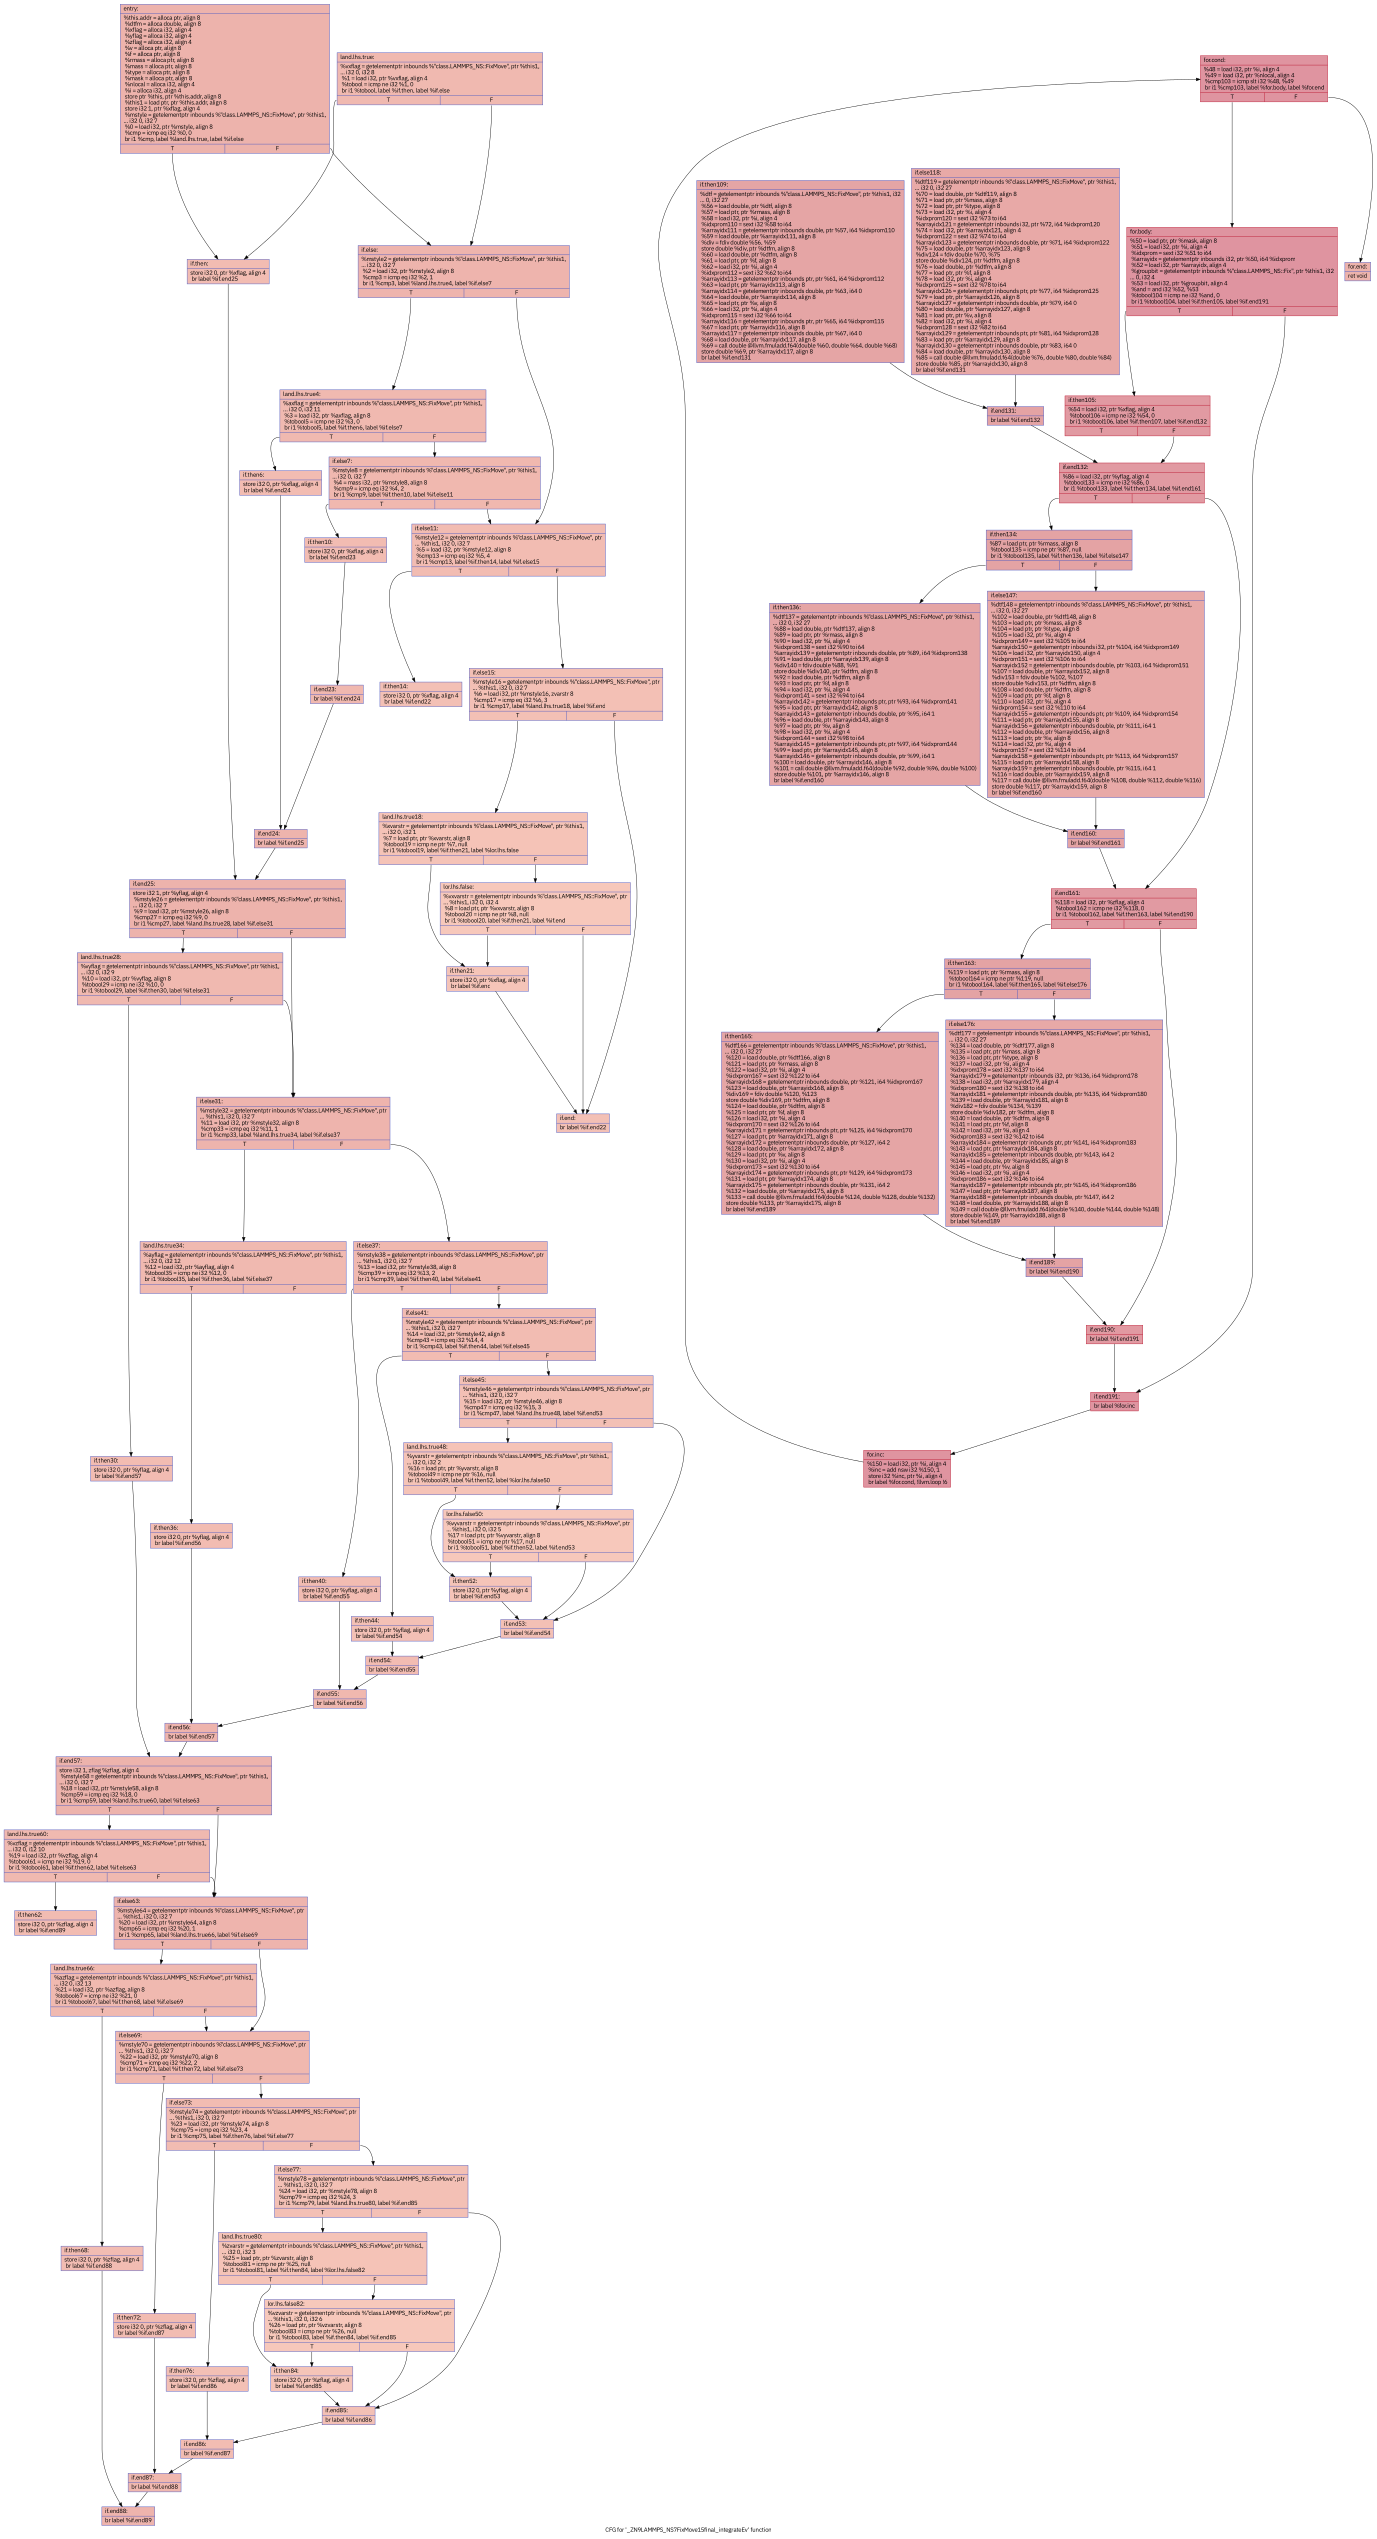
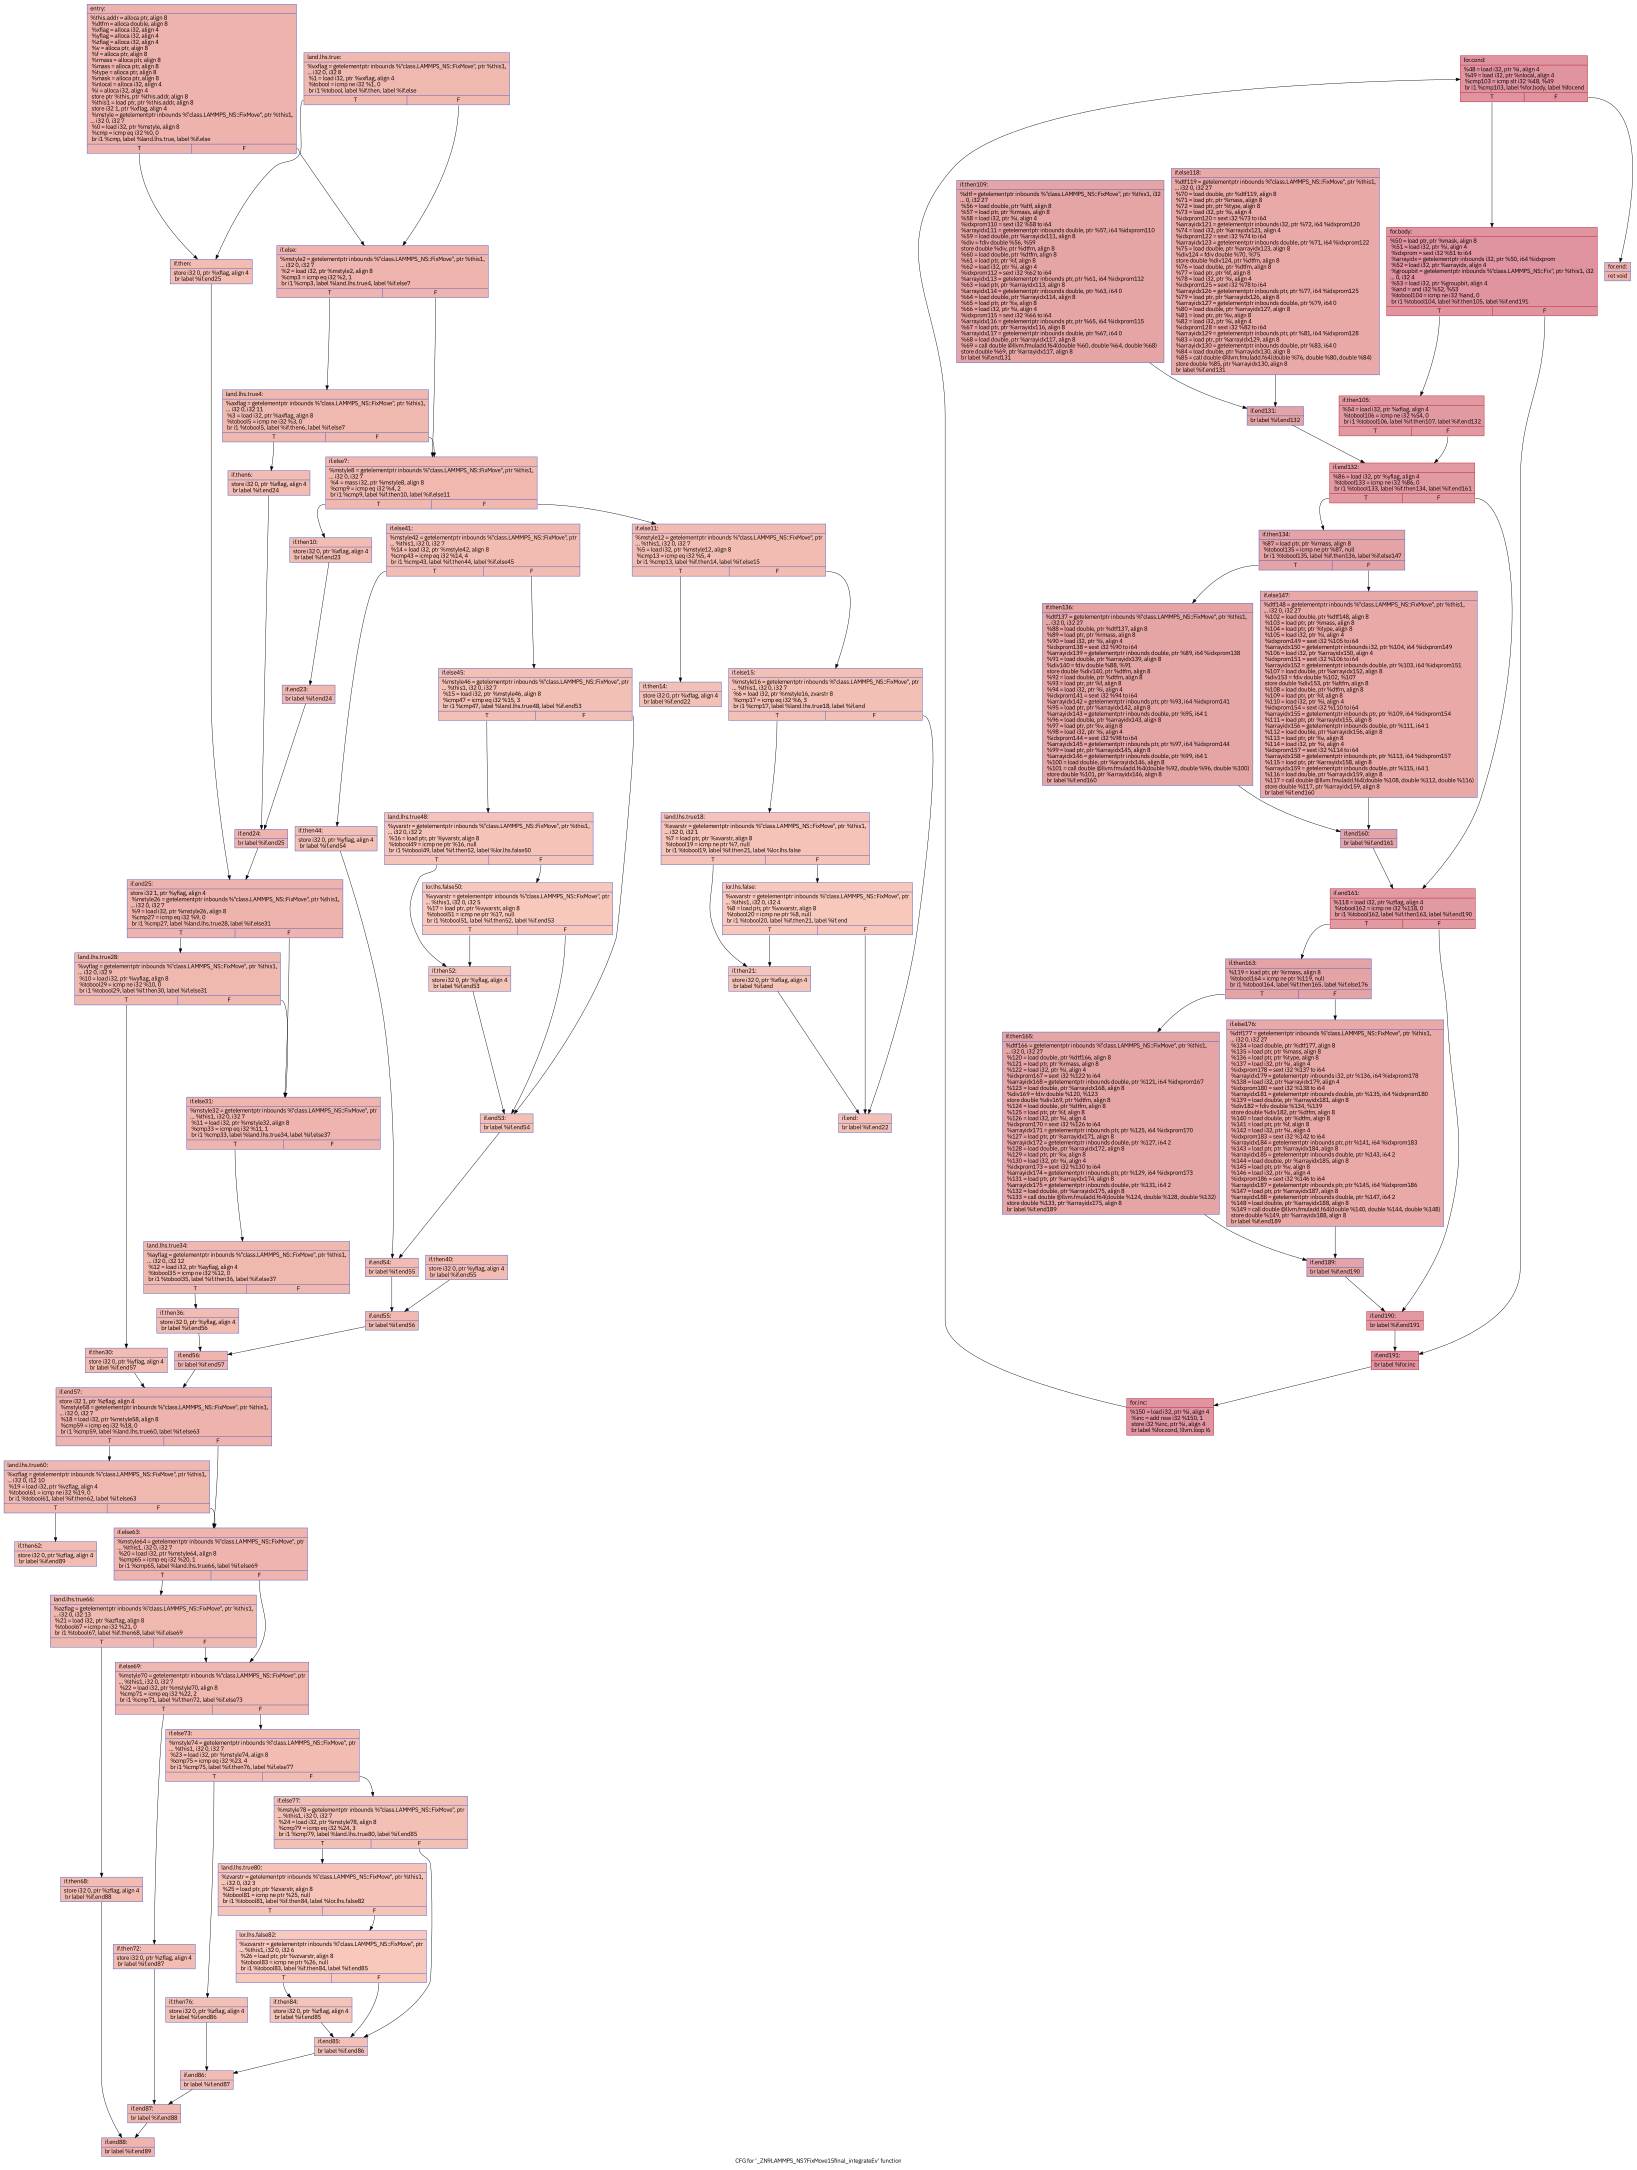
edge "if.else:" -> "if.else11:": now "if.else:" -> "if.else7:"
node "if.else37:": removed
node "if.end57:": text "store i32 1, zflag %zflag, align 4" -> "store i32 1, ptr %zflag, align 4"
edge "land.lhs.true80:" -> "if.then84:": removed
